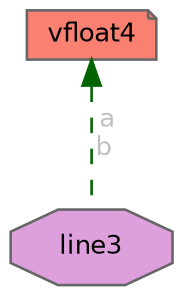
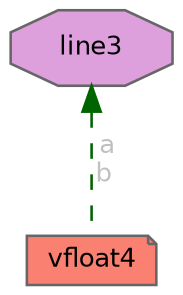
edge "line3" -> "vfloat4": reversed
